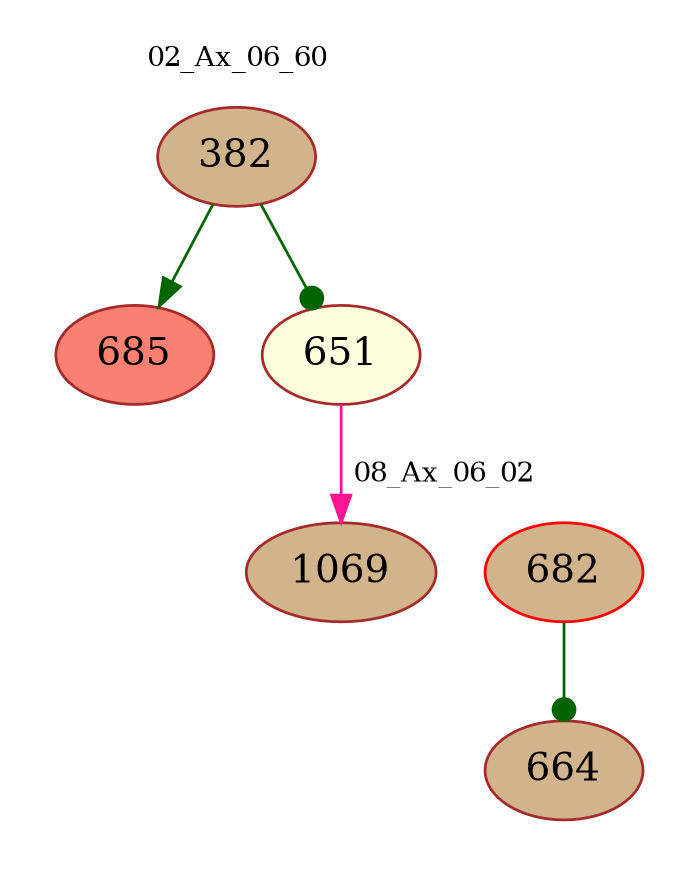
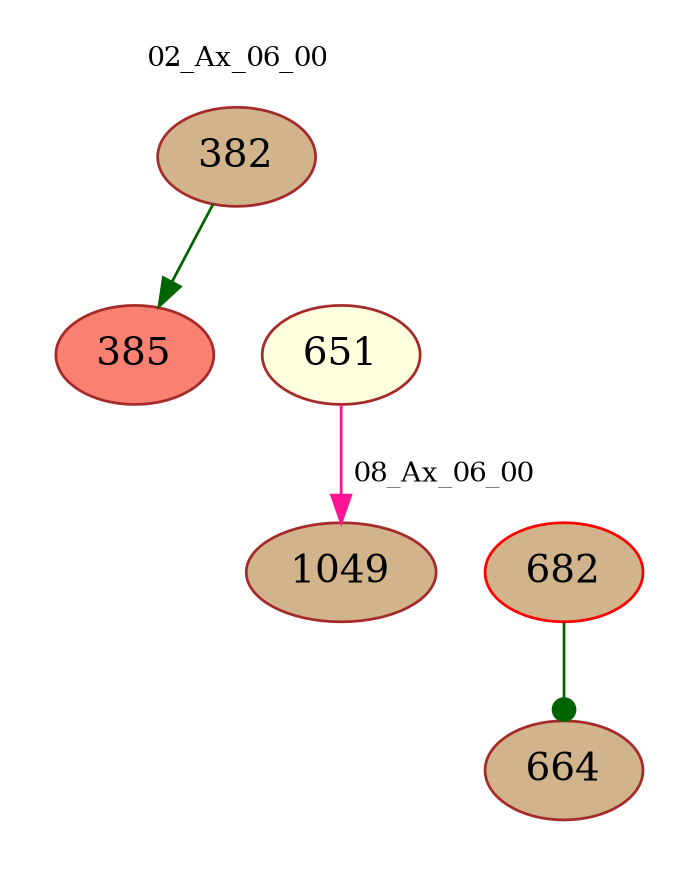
cluster "02_Ax_06_60": label "02_Ax_06_60" -> "02_Ax_06_00"
edge "382" -> "651": removed
node "685": label "685" -> "385"
cluster "08_Ax_06_02": label "08_Ax_06_02" -> "08_Ax_06_00"
node "1069": label "1069" -> "1049"
